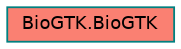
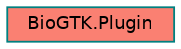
node "BioGTK.BioGTK": label "BioGTK.BioGTK" -> "BioGTK.Plugin"
